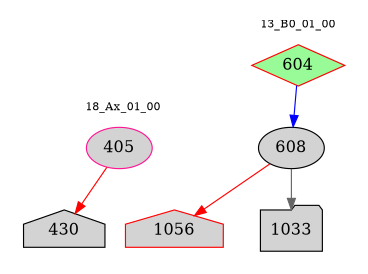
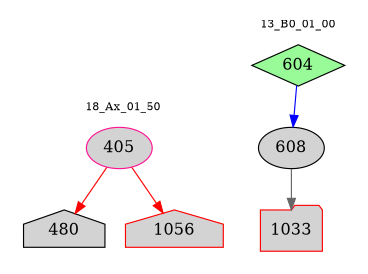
node "604": color red -> black
cluster "18_Ax_01_00": label "18_Ax_01_00" -> "18_Ax_01_50"
edge "608" -> "1056": now "405" -> "1056"
node "430": label "430" -> "480"
node "1033": color black -> red
